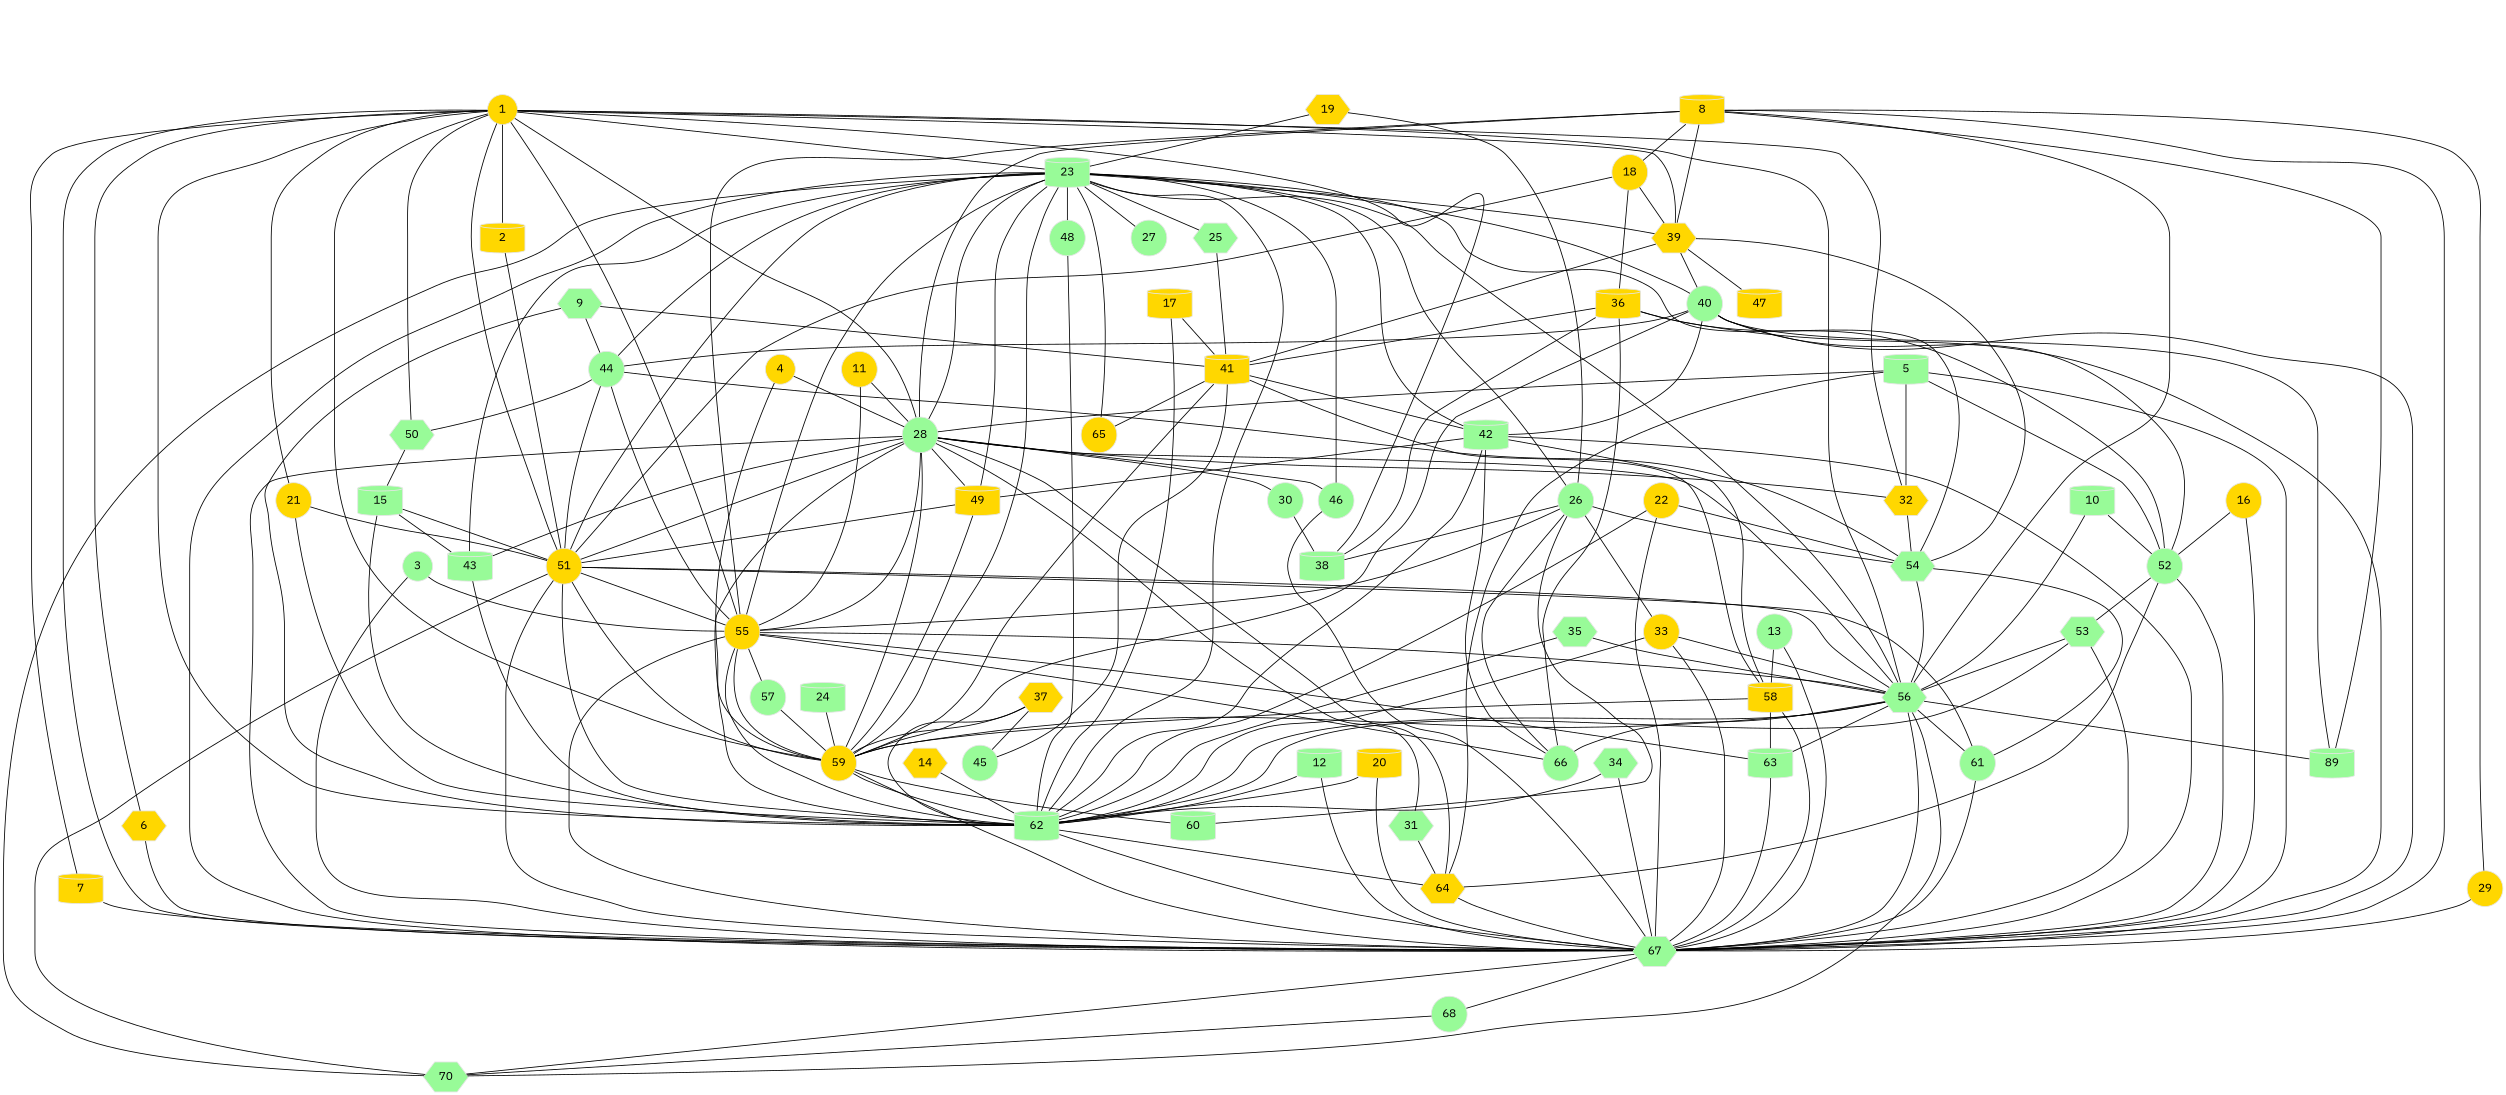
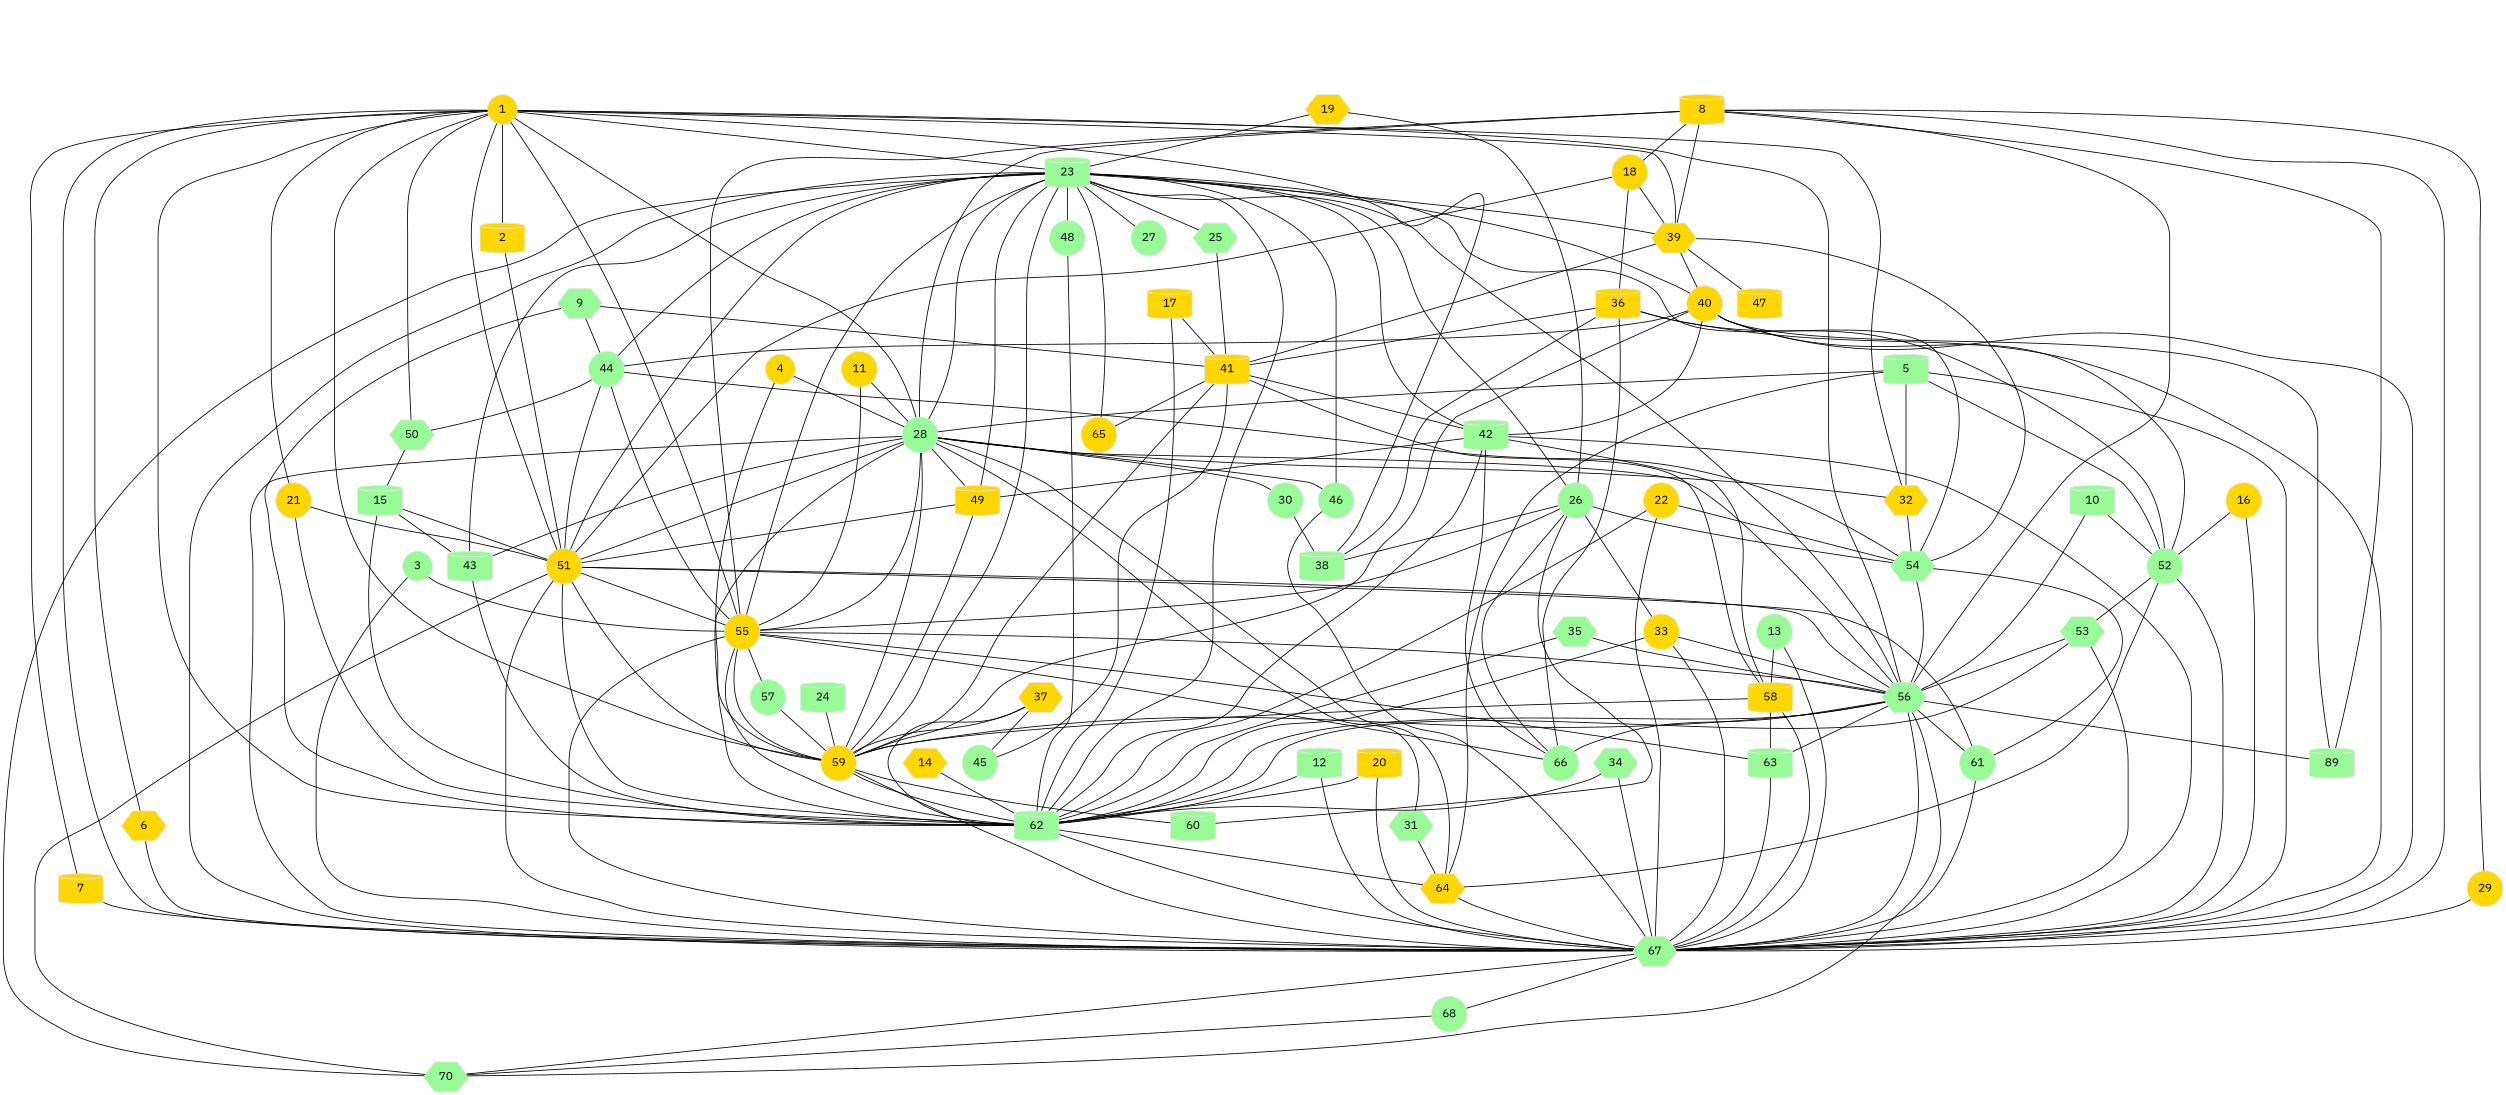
node "40": fillcolor palegreen -> gold
